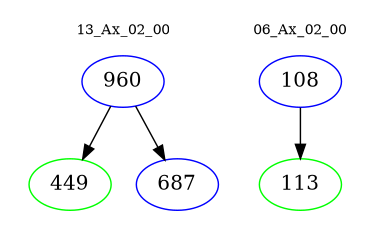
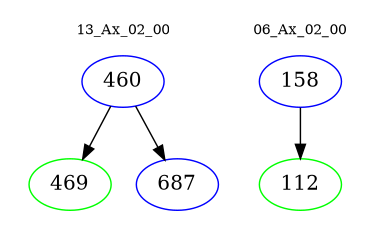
node "960": label "960" -> "460"
node "108": label "108" -> "158"
node "449": label "449" -> "469"
node "113": label "113" -> "112"
